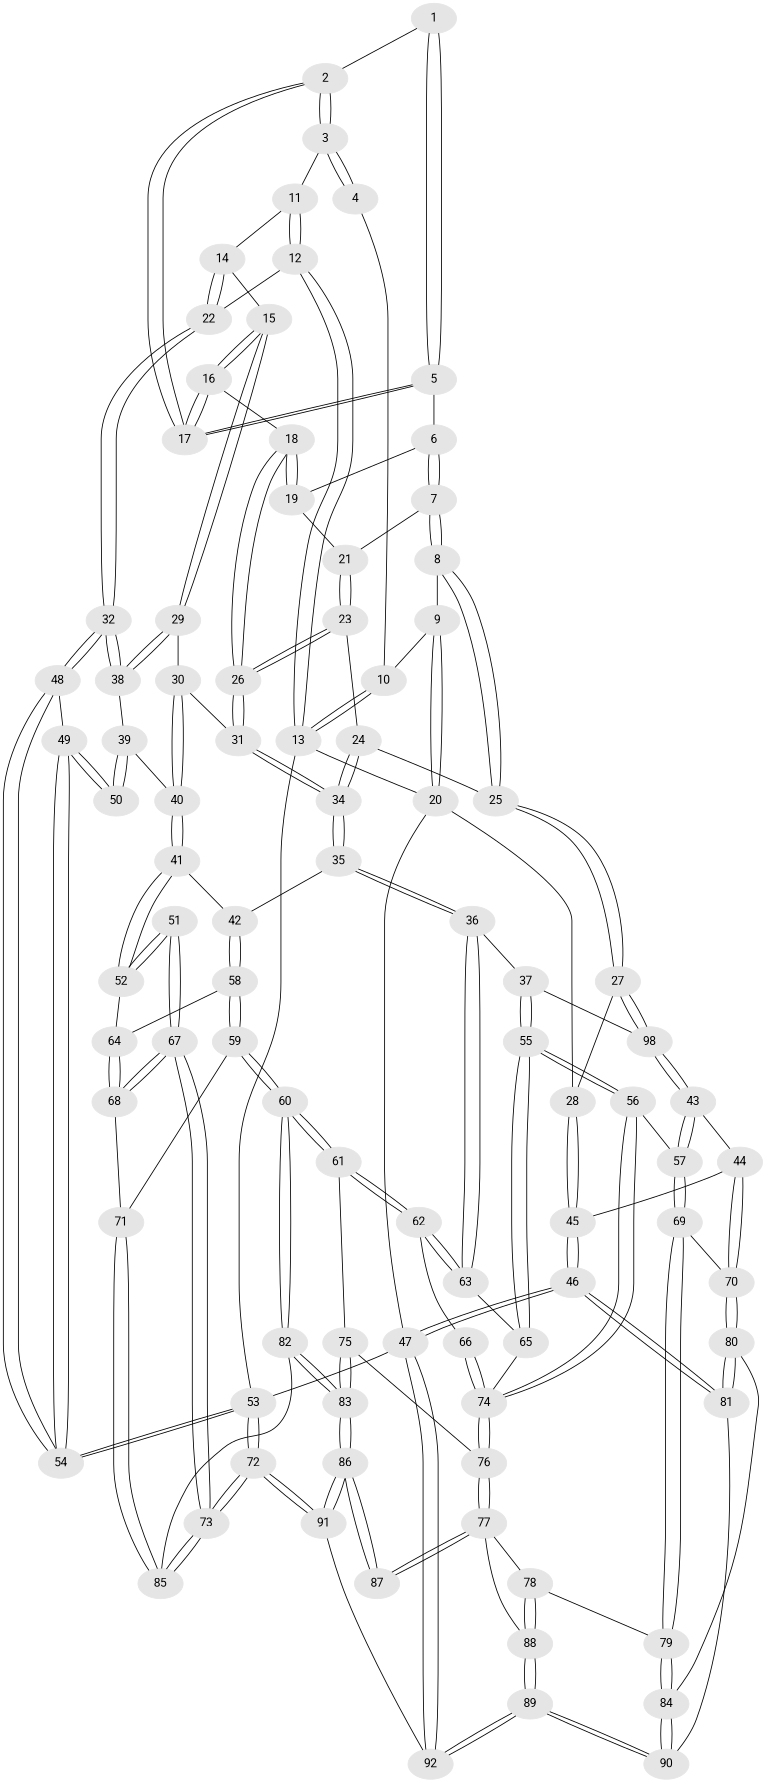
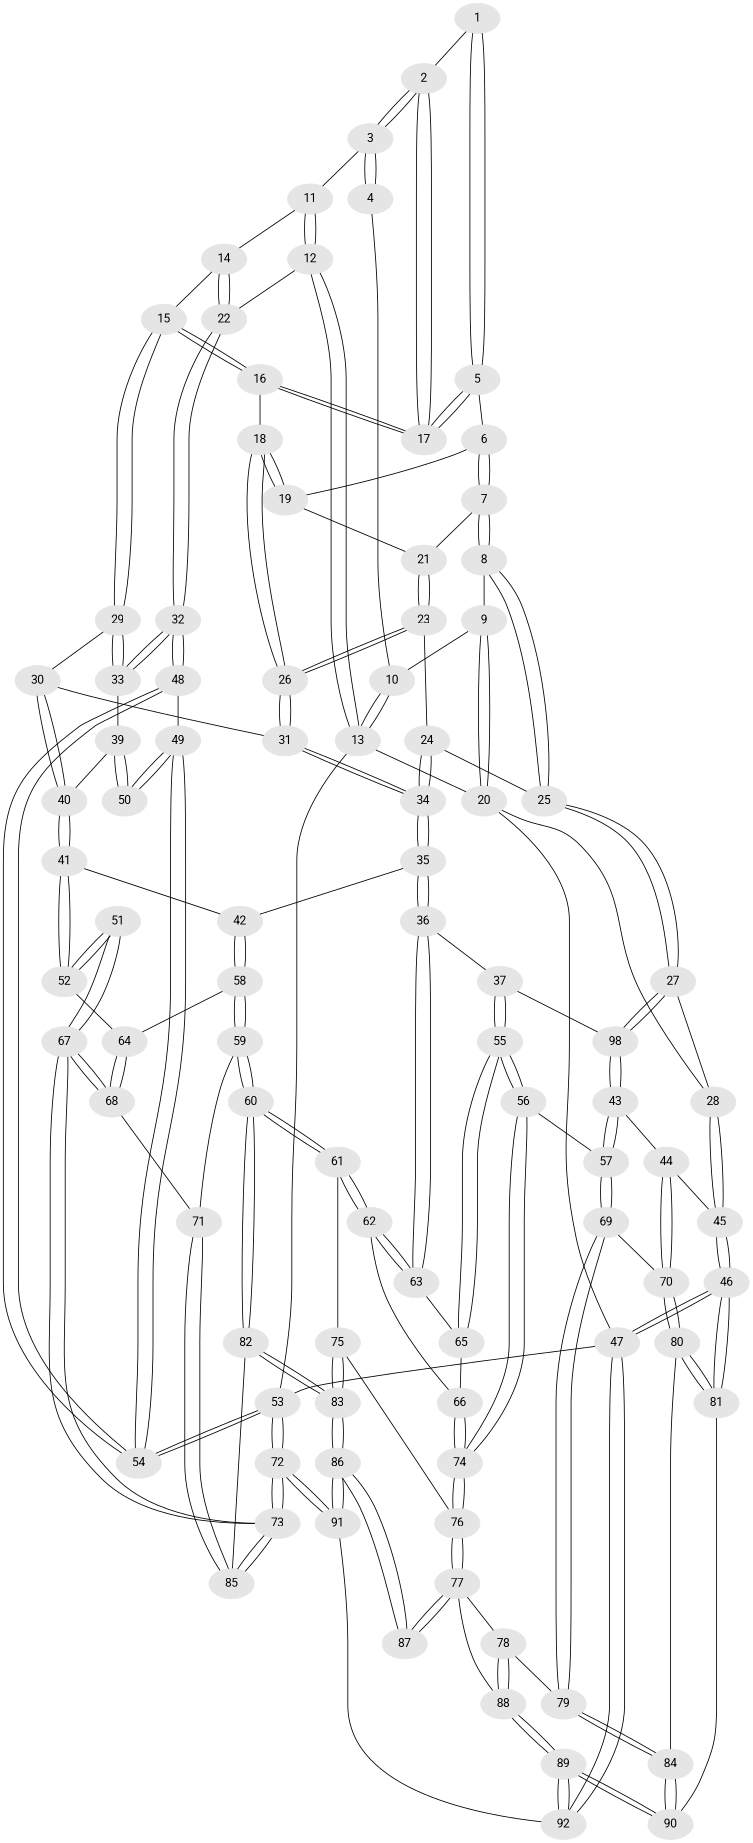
node "38": label "38" -> "33"
edge "65" -- "74": now "65" -- "66"
